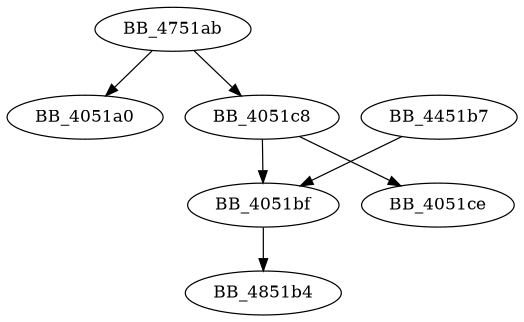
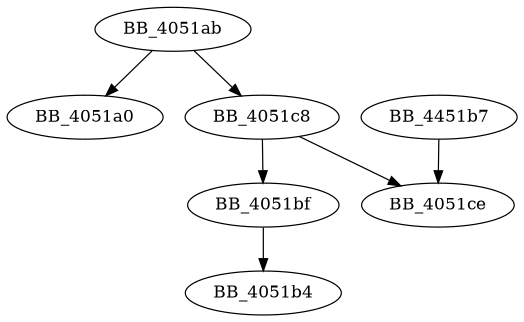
node "BB_4751ab": label "BB_4751ab" -> "BB_4051ab"
edge "BB_4451b7" -> "BB_4051bf": now "BB_4451b7" -> "BB_4051ce"
node "BB_4851b4": label "BB_4851b4" -> "BB_4051b4"
